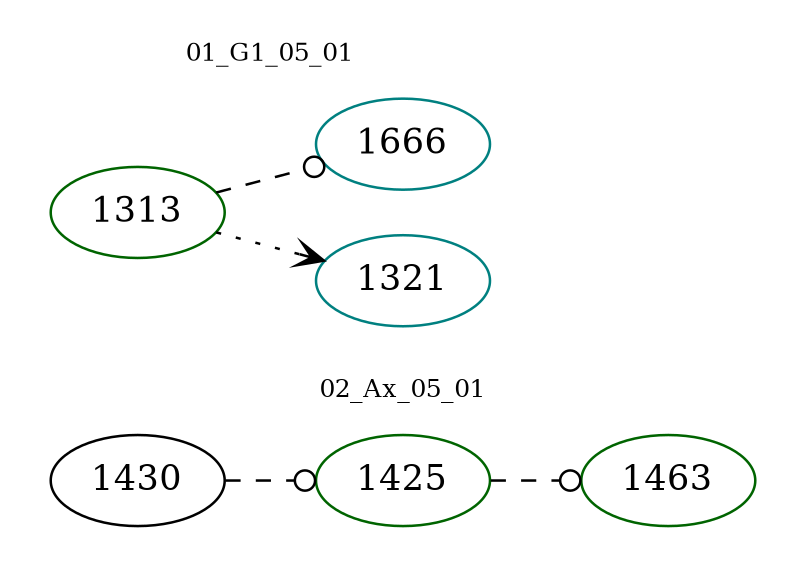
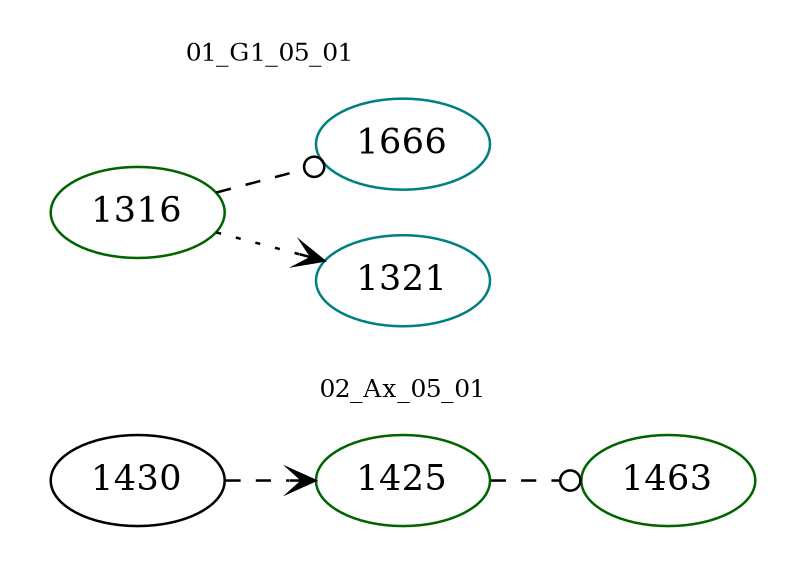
node "1313": label "1313" -> "1316"
edge "1430" -> "1425": arrowhead odot -> vee
